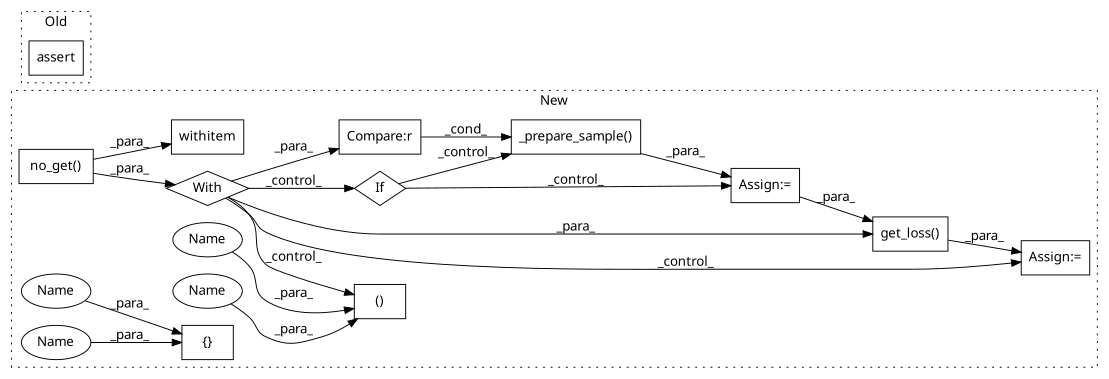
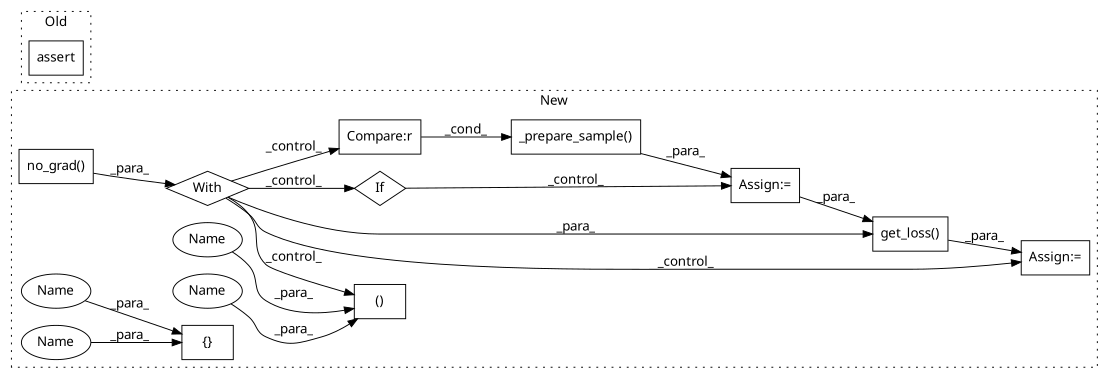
node "withitem": removed
edge "With" -> "Compare:r": label "_para_" -> "_control_"
node "no_get()": label "no_get()" -> "no_grad()"
edge "If" -> "_prepare_sample()": removed, label "_control_"
